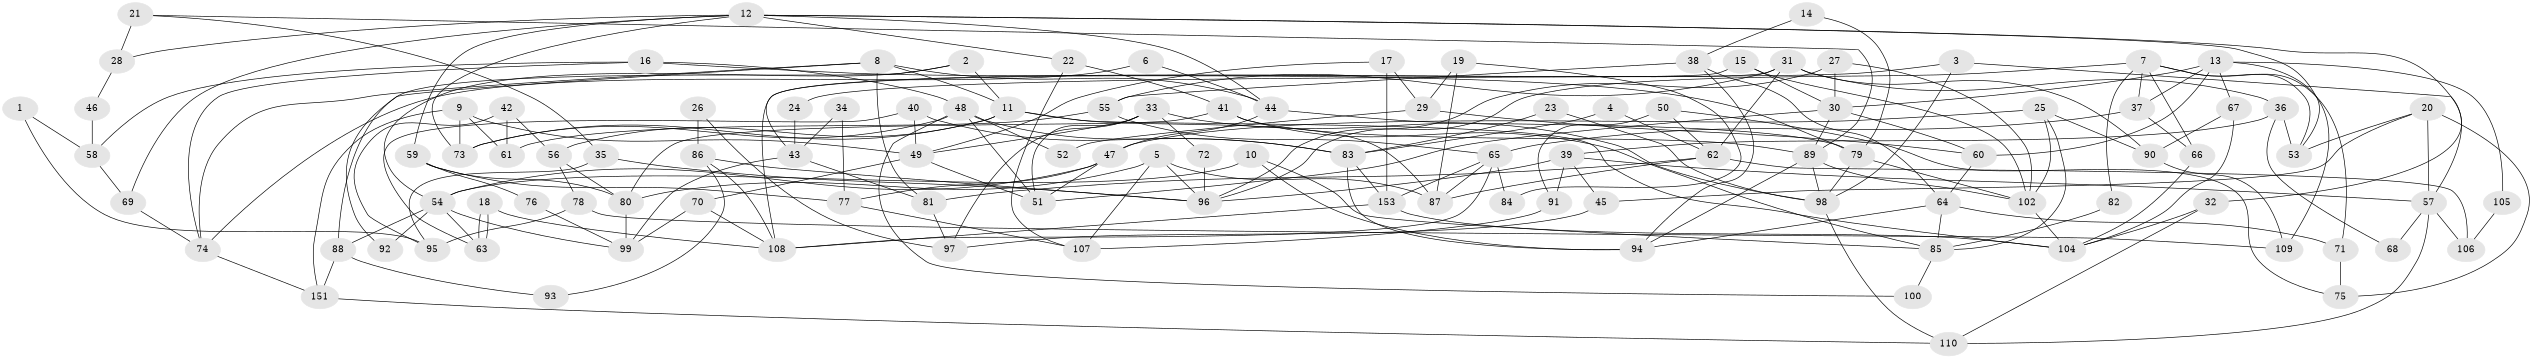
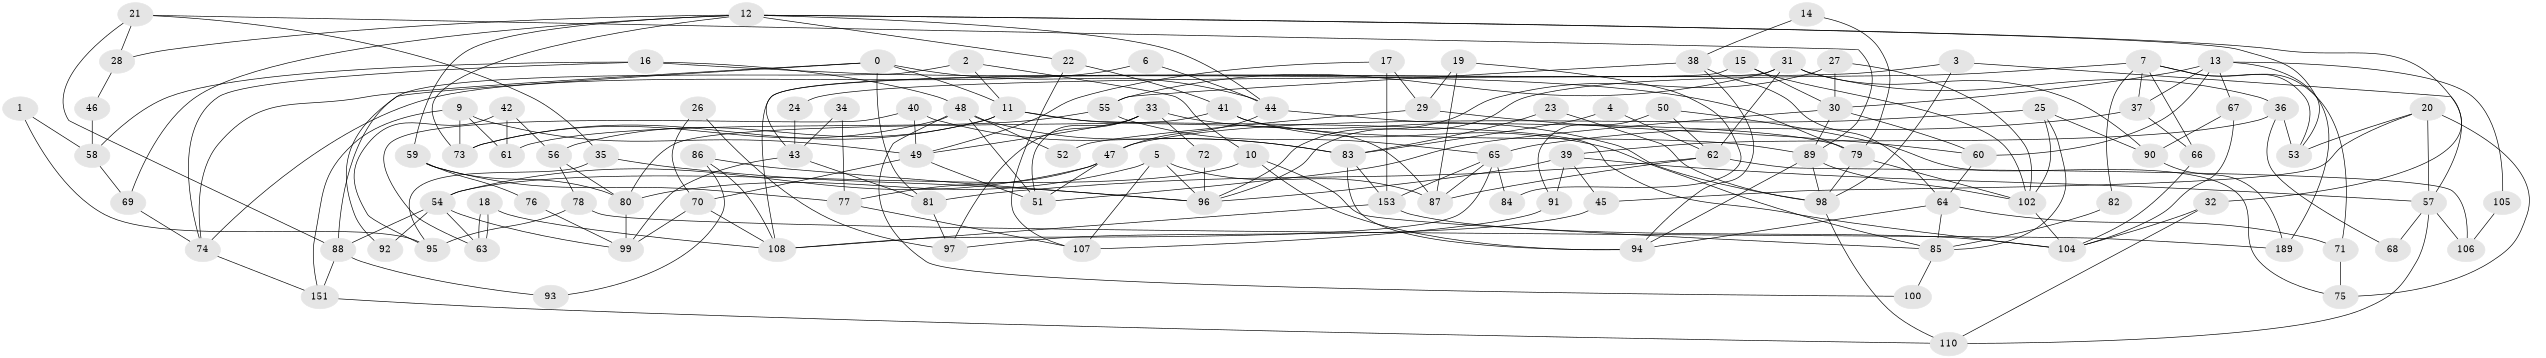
node "8": label "8" -> "0"
edge "2" -- "54": now "2" -- "10"
edge "26" -- "86": now "26" -- "70"
edge "21" -- "88": added
node "109": label "109" -> "189"
